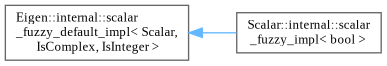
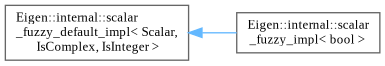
node "Scalar::internal::scalar _fuzzy_impl< bool >": label "Scalar::internal::scalar _fuzzy_impl< bool >" -> "Eigen::internal::scalar _fuzzy_impl< bool >"
